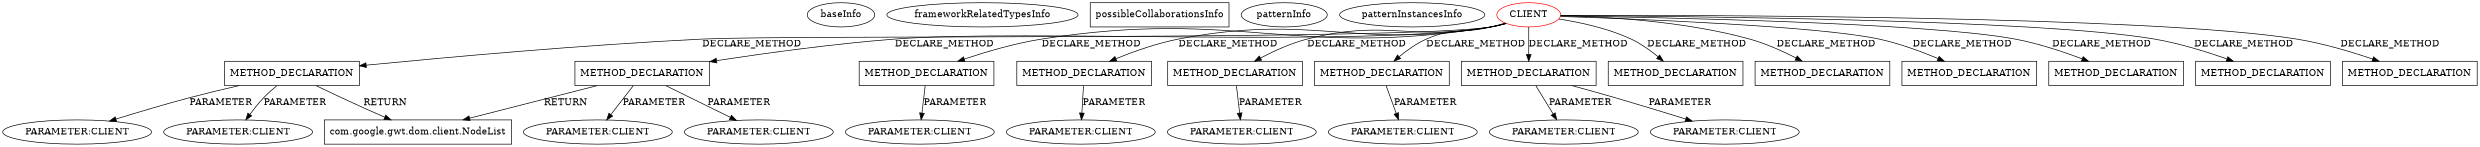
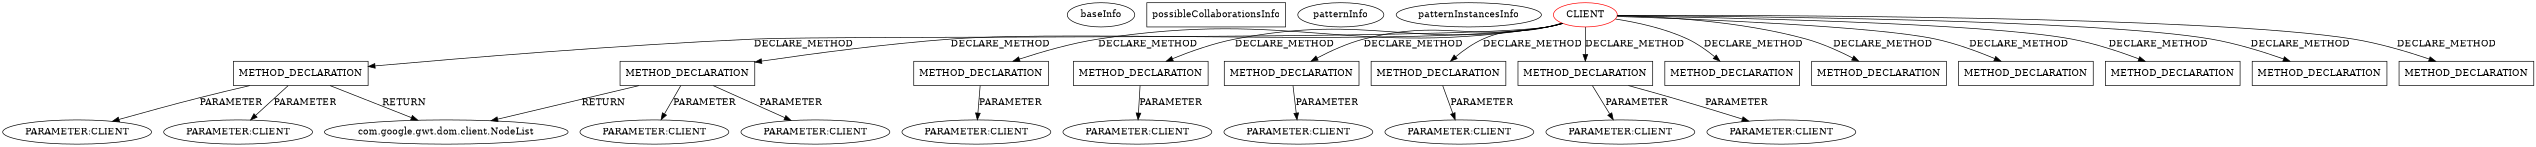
node "frameworkRelatedTypesInfo": removed
node "com.google.gwt.dom.client.NodeList": shape box -> ellipse
